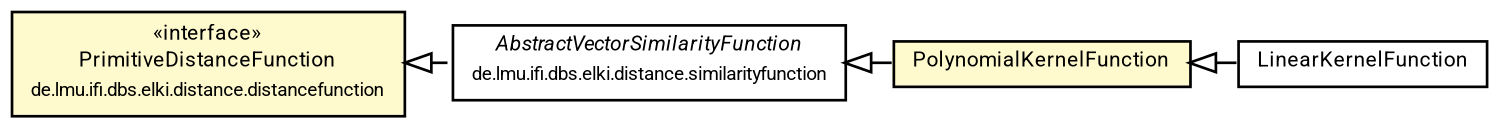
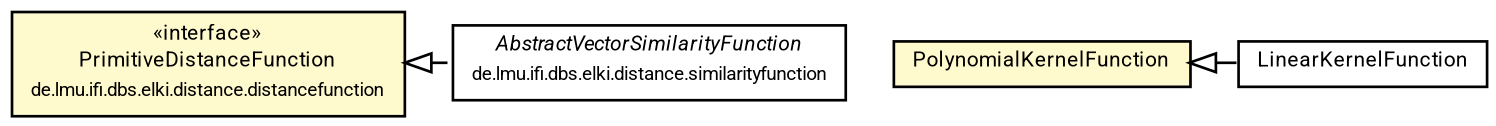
edge "PolynomialKernelFunction" -> "AbstractVectorSimilarityFunction": removed
